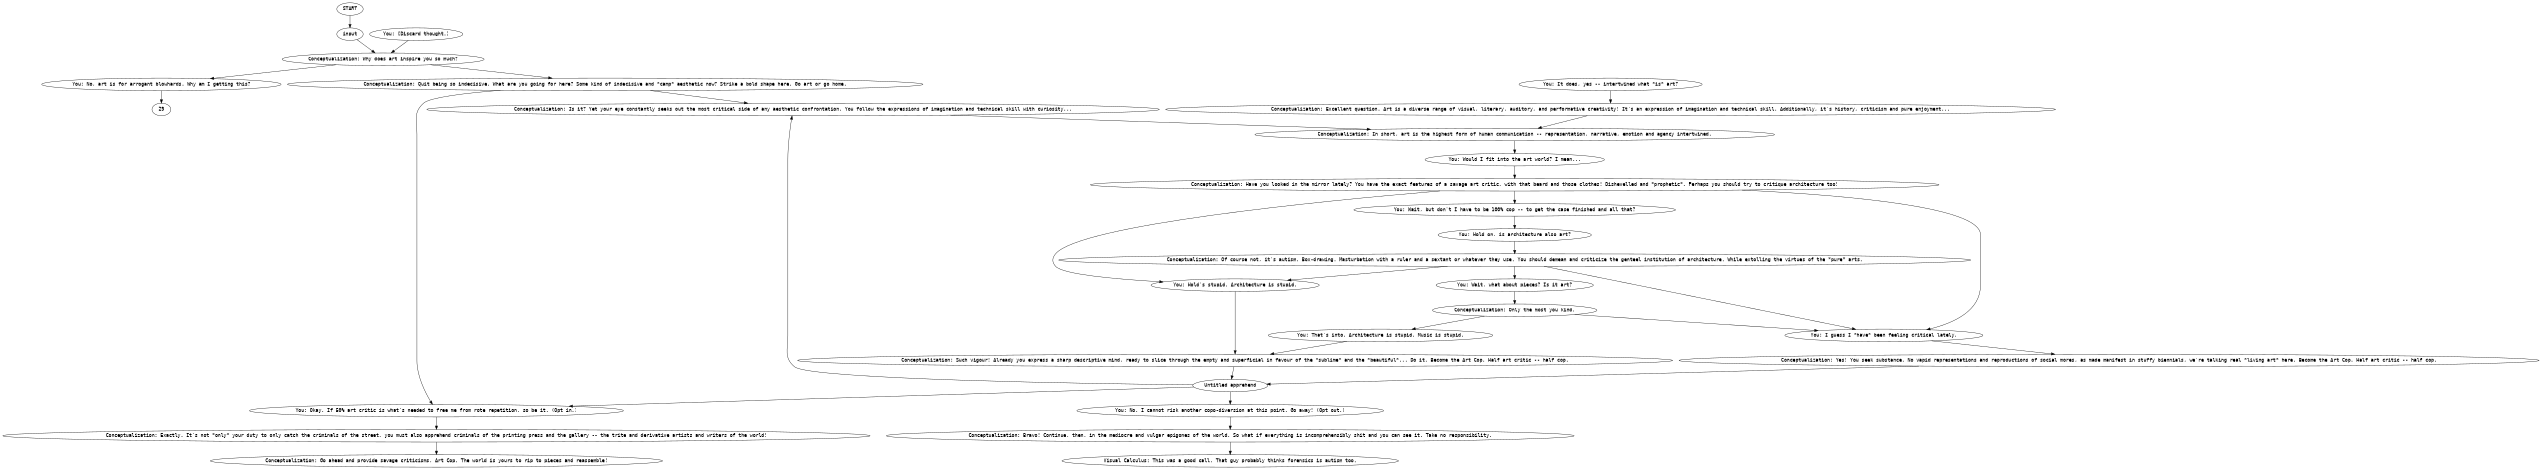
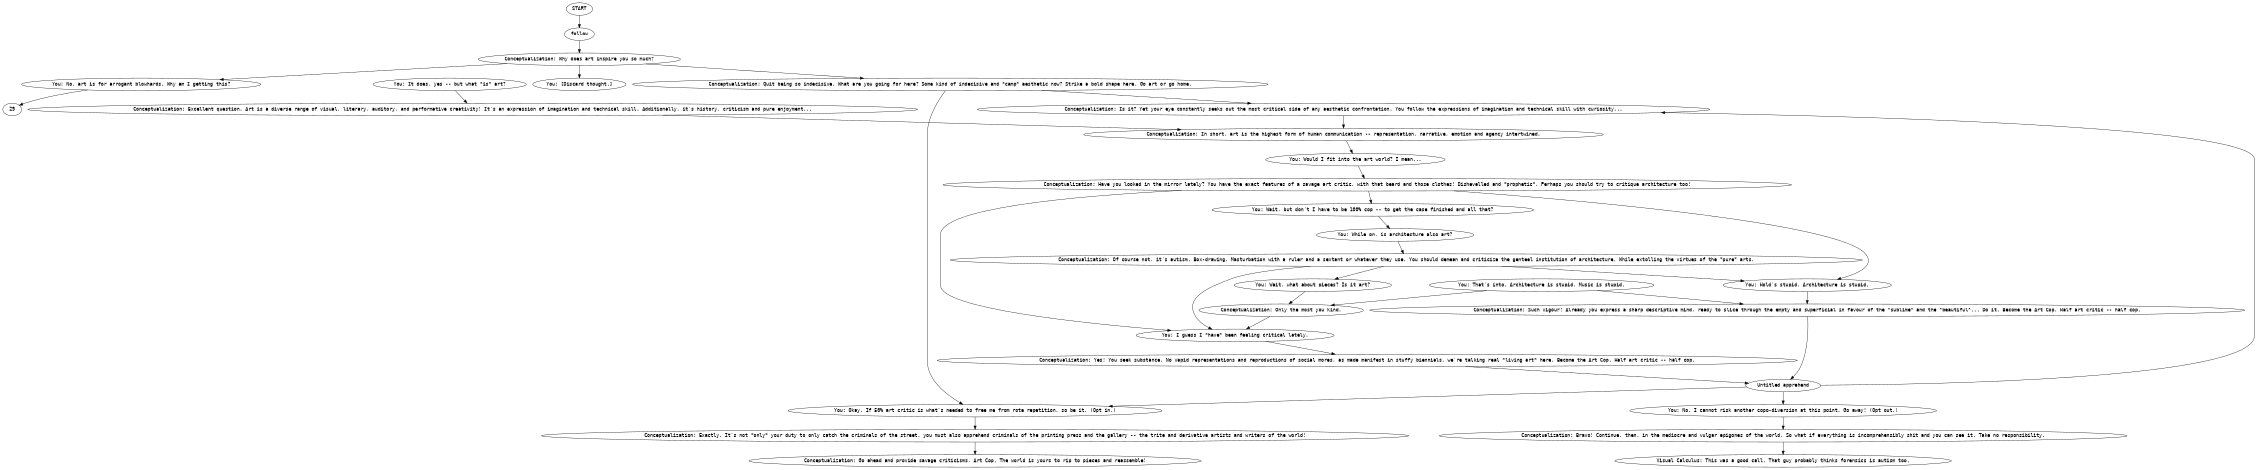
node "input": label "input" -> "follow"
edge "You: [Discard thought.]" -> "Conceptualization: Why does art inspire you so much?": reversed
node "You: It does, yes -- intertwined what *is* art?": label "You: It does, yes -- intertwined what *is* art?" -> "You: It does, yes -- but what *is* art?"
node "You: Hold on, is architecture also art?": label "You: Hold on, is architecture also art?" -> "You: While on, is architecture also art?"
edge "Conceptualization: Only the most you kind." -> "You: That's into. Architecture is stupid. Music is stupid.": reversed
